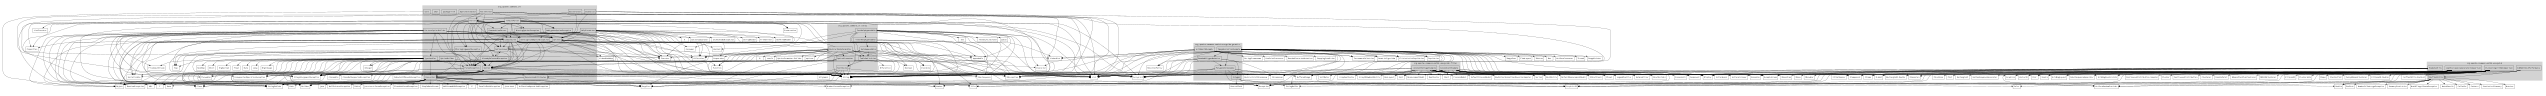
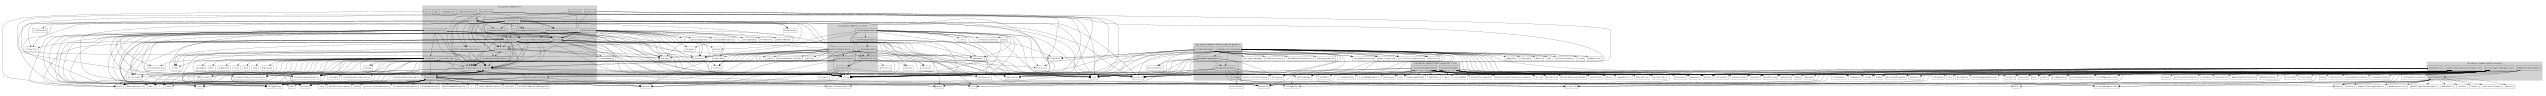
node "ContinuousDistribution.Sampler": removed
